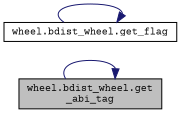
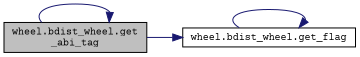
edge "wheel.bdist_wheel.get _abi_tag" -> "wheel.bdist_wheel.get_flag": added
